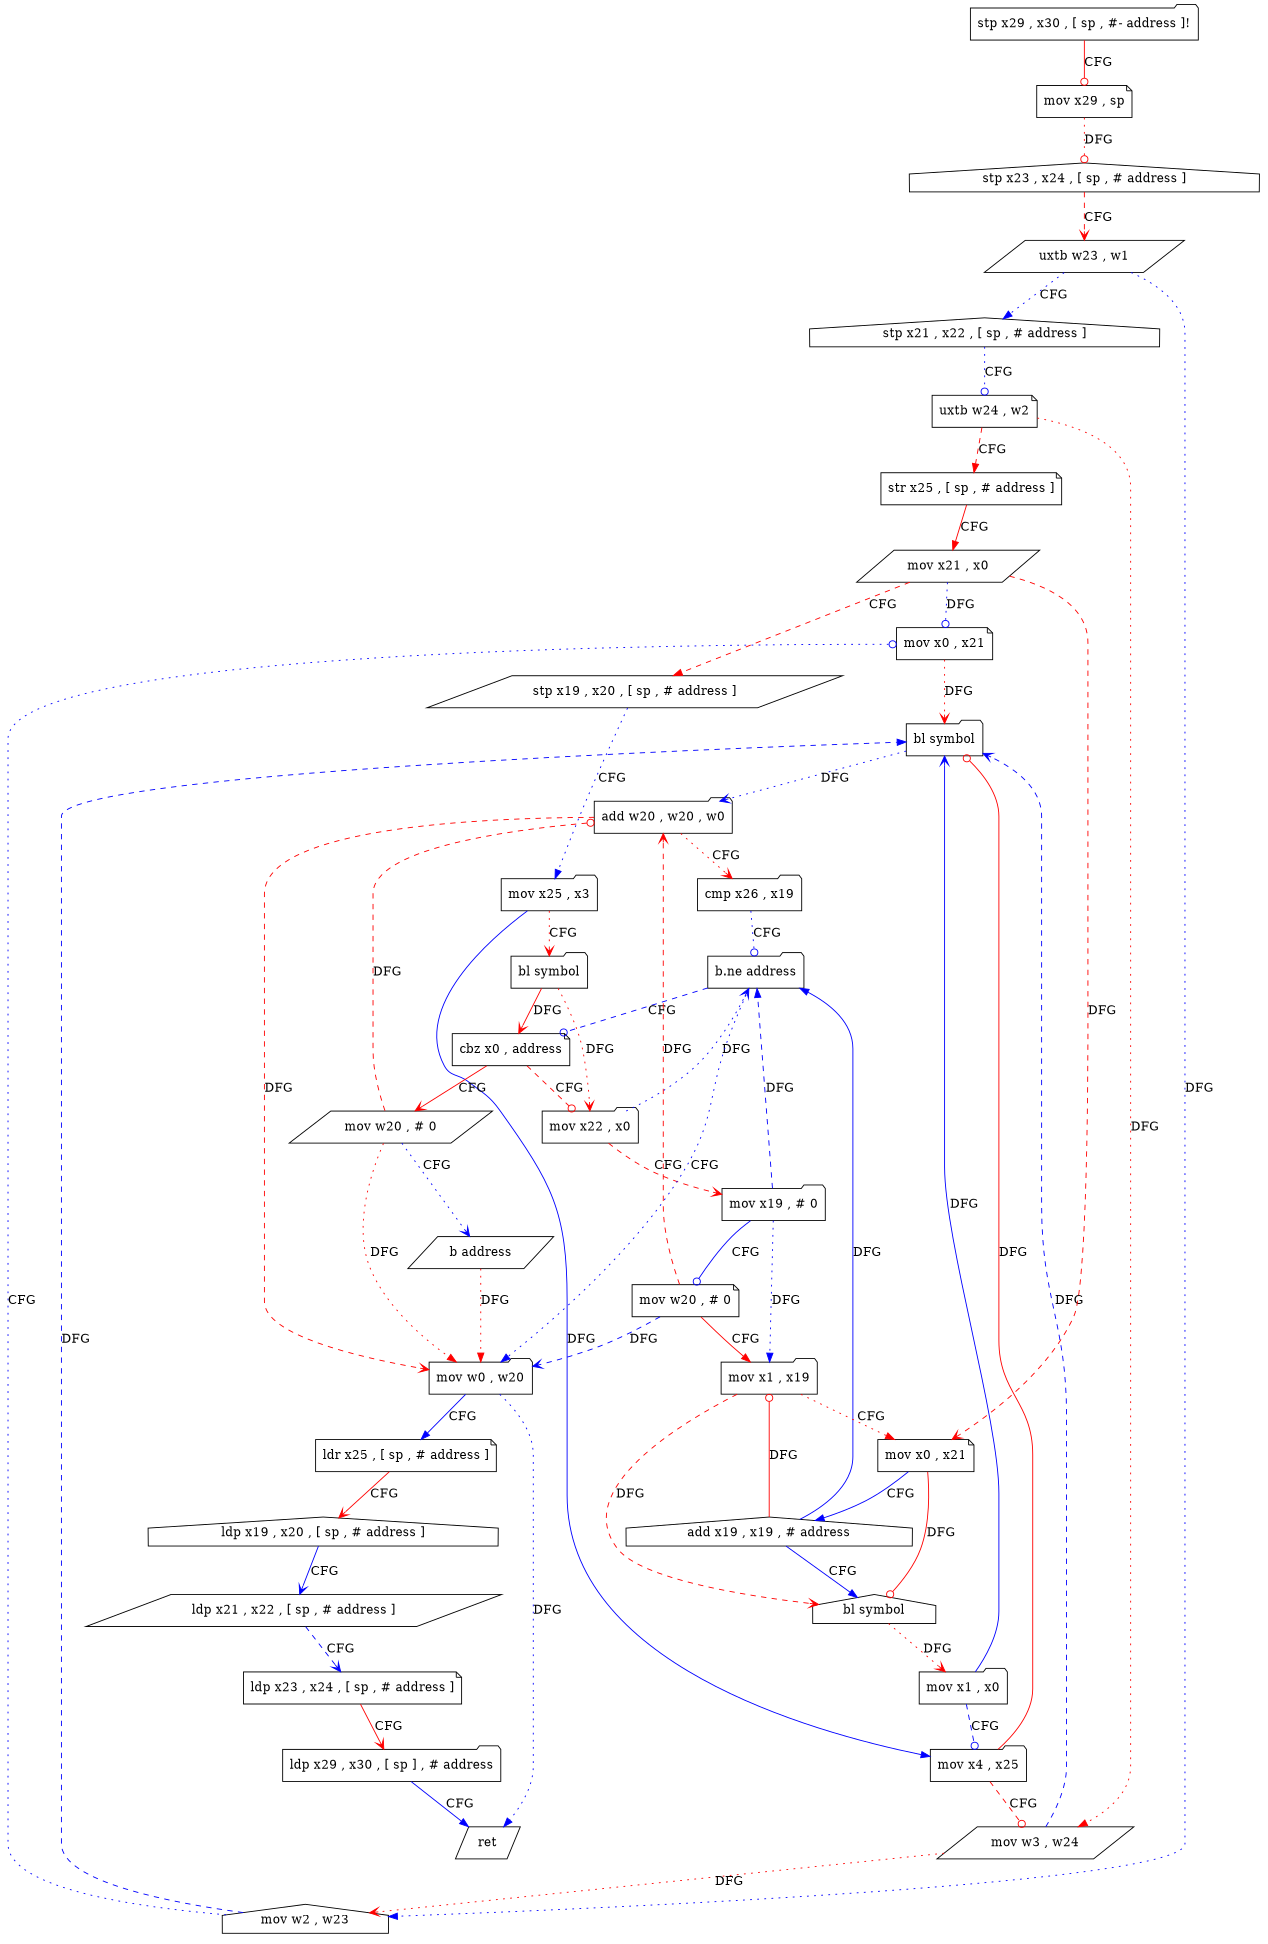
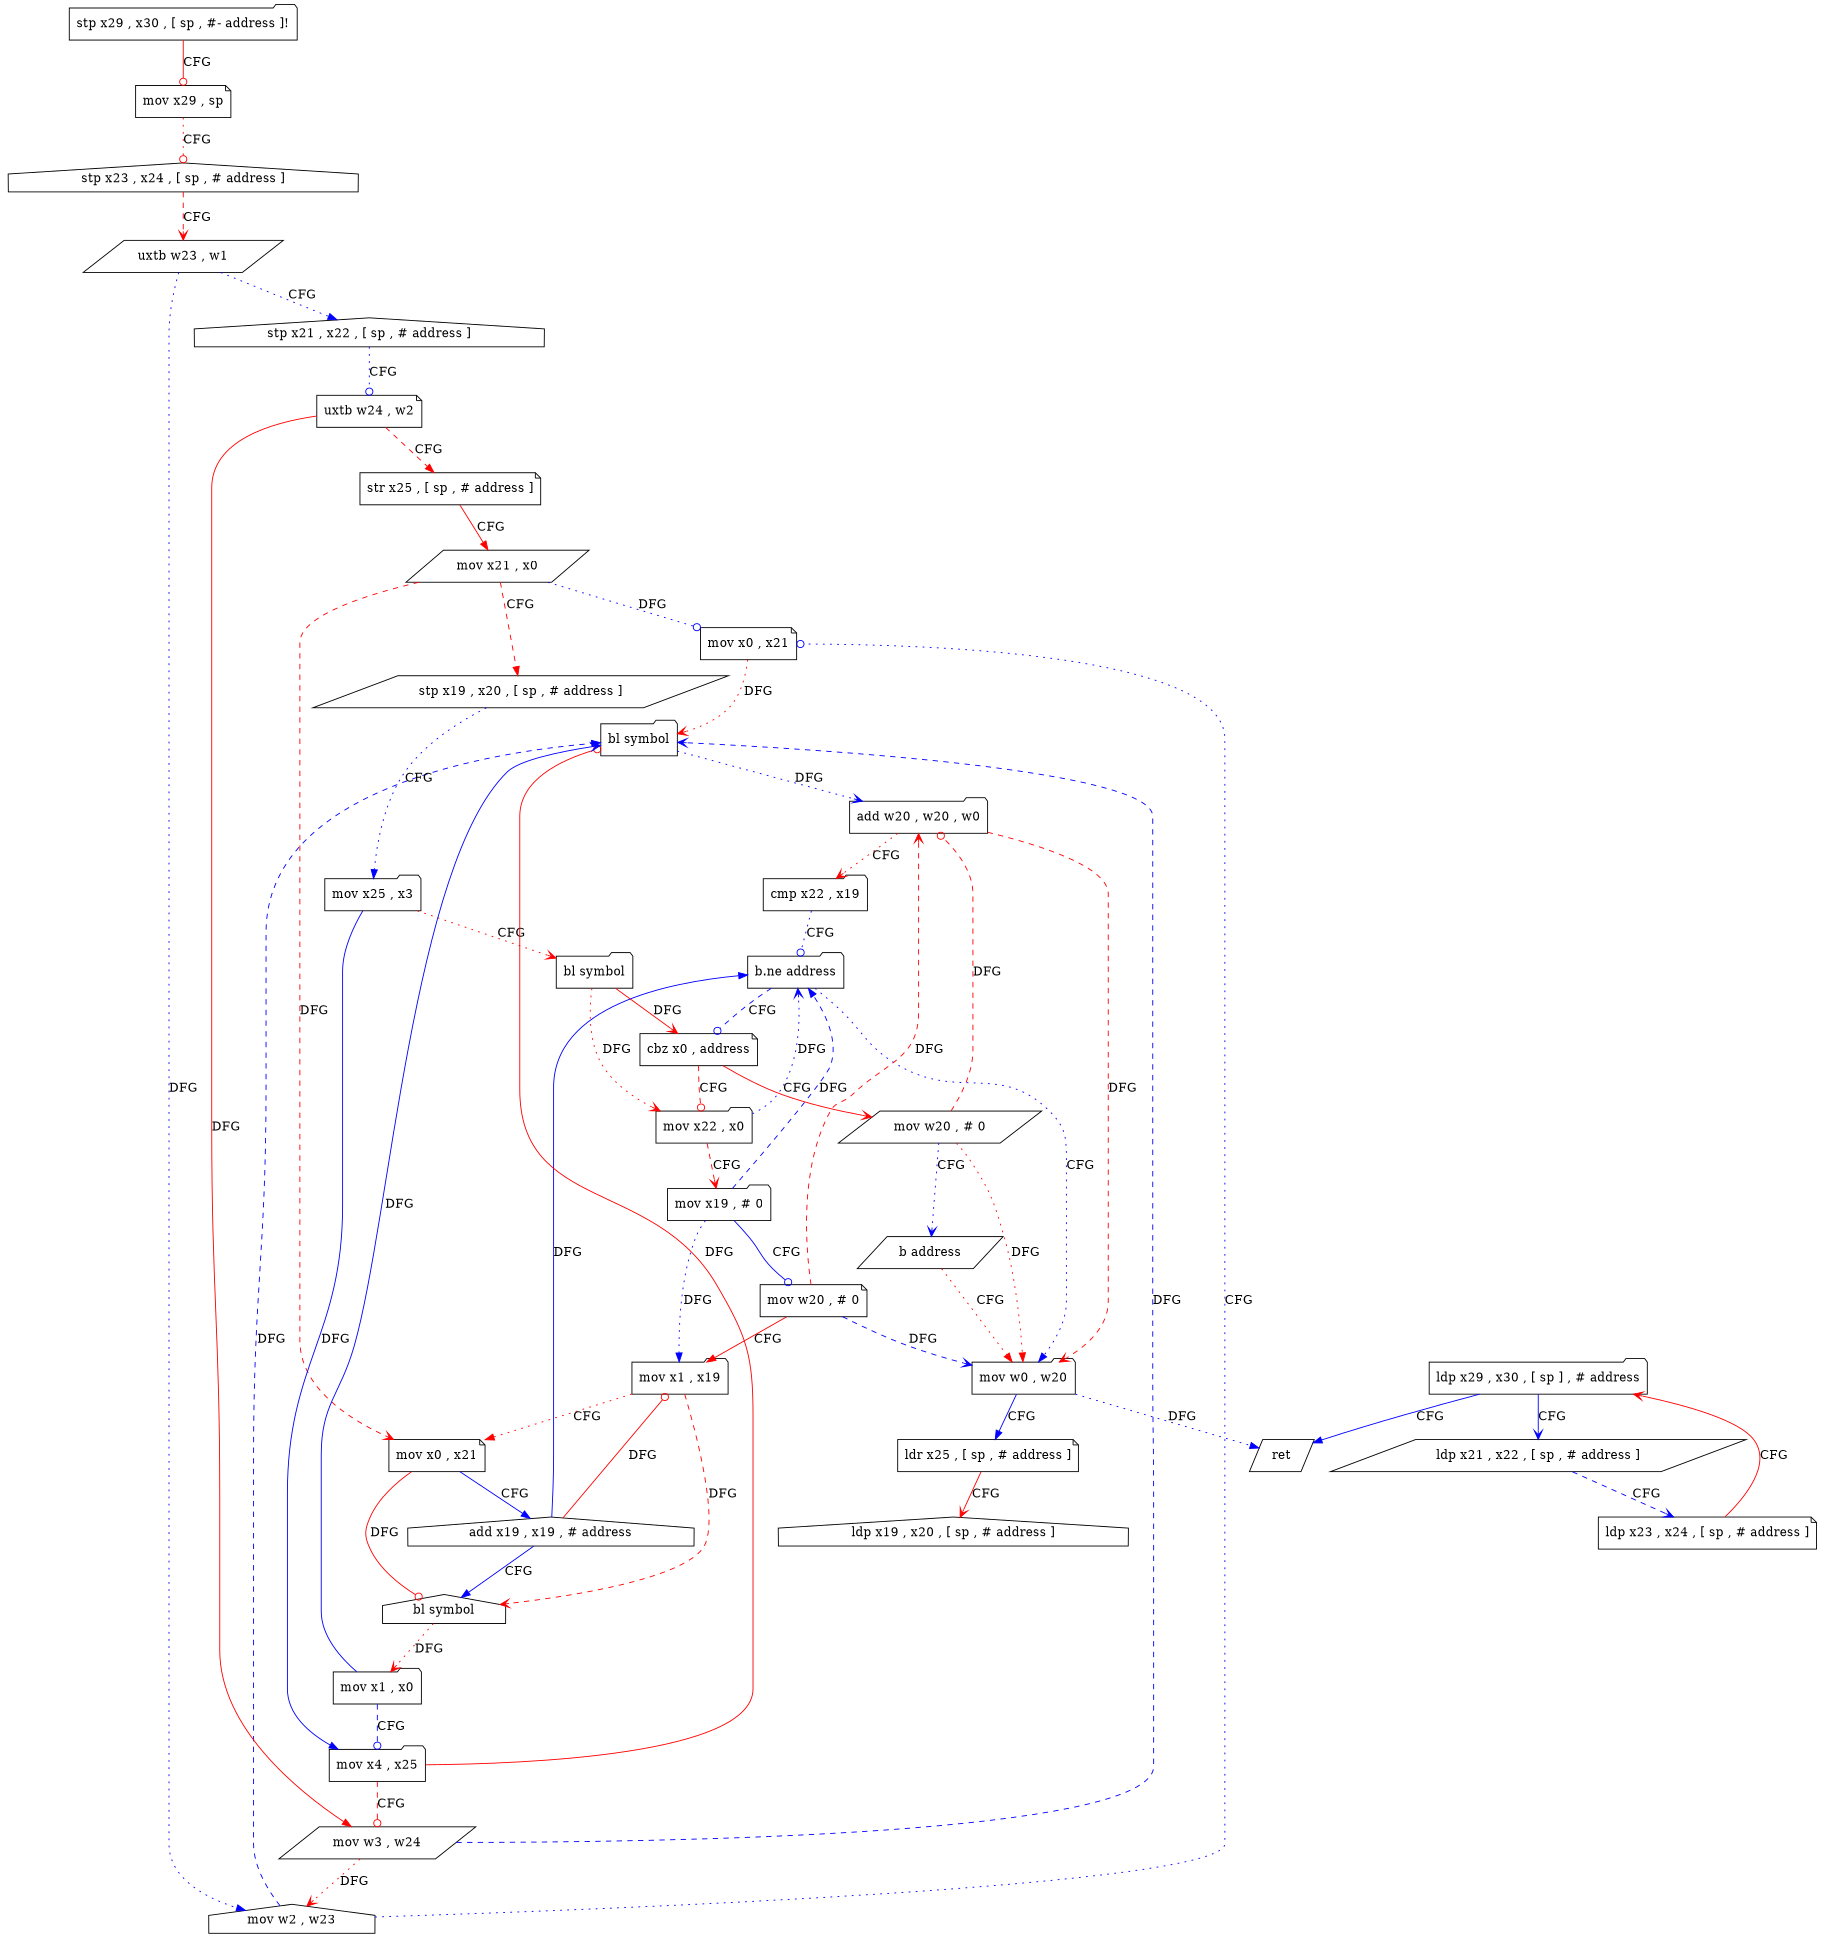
edge "mov x29 , sp" -> "stp x23 , x24 , [ sp , # address ]": label "DFG" -> "CFG"
node "cmp x26 , x19": label "cmp x26 , x19" -> "cmp x22 , x19"
edge "uxtb w24 , w2" -> "mov w3 , w24": style dotted -> solid
edge "b address" -> "mov w0 , w20": label "DFG" -> "CFG"
edge "ldp x19 , x20 , [ sp , # address ]" -> "ldp x21 , x22 , [ sp , # address ]": now "ldp x29 , x30 , [ sp ] , # address" -> "ldp x21 , x22 , [ sp , # address ]"
